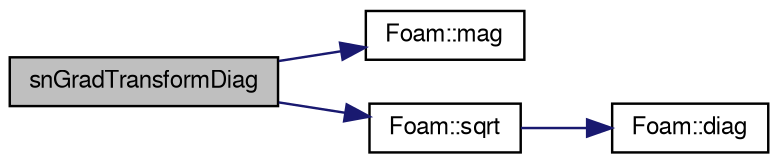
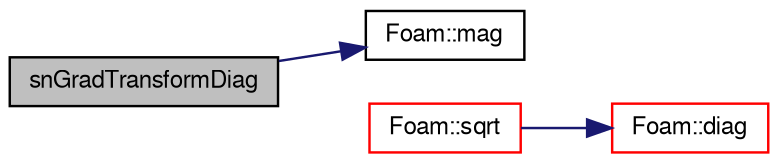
edge "snGradTransformDiag" -> "Foam::sqrt": removed
node "Foam::sqrt": color black -> red
node "Foam::diag": color black -> red
